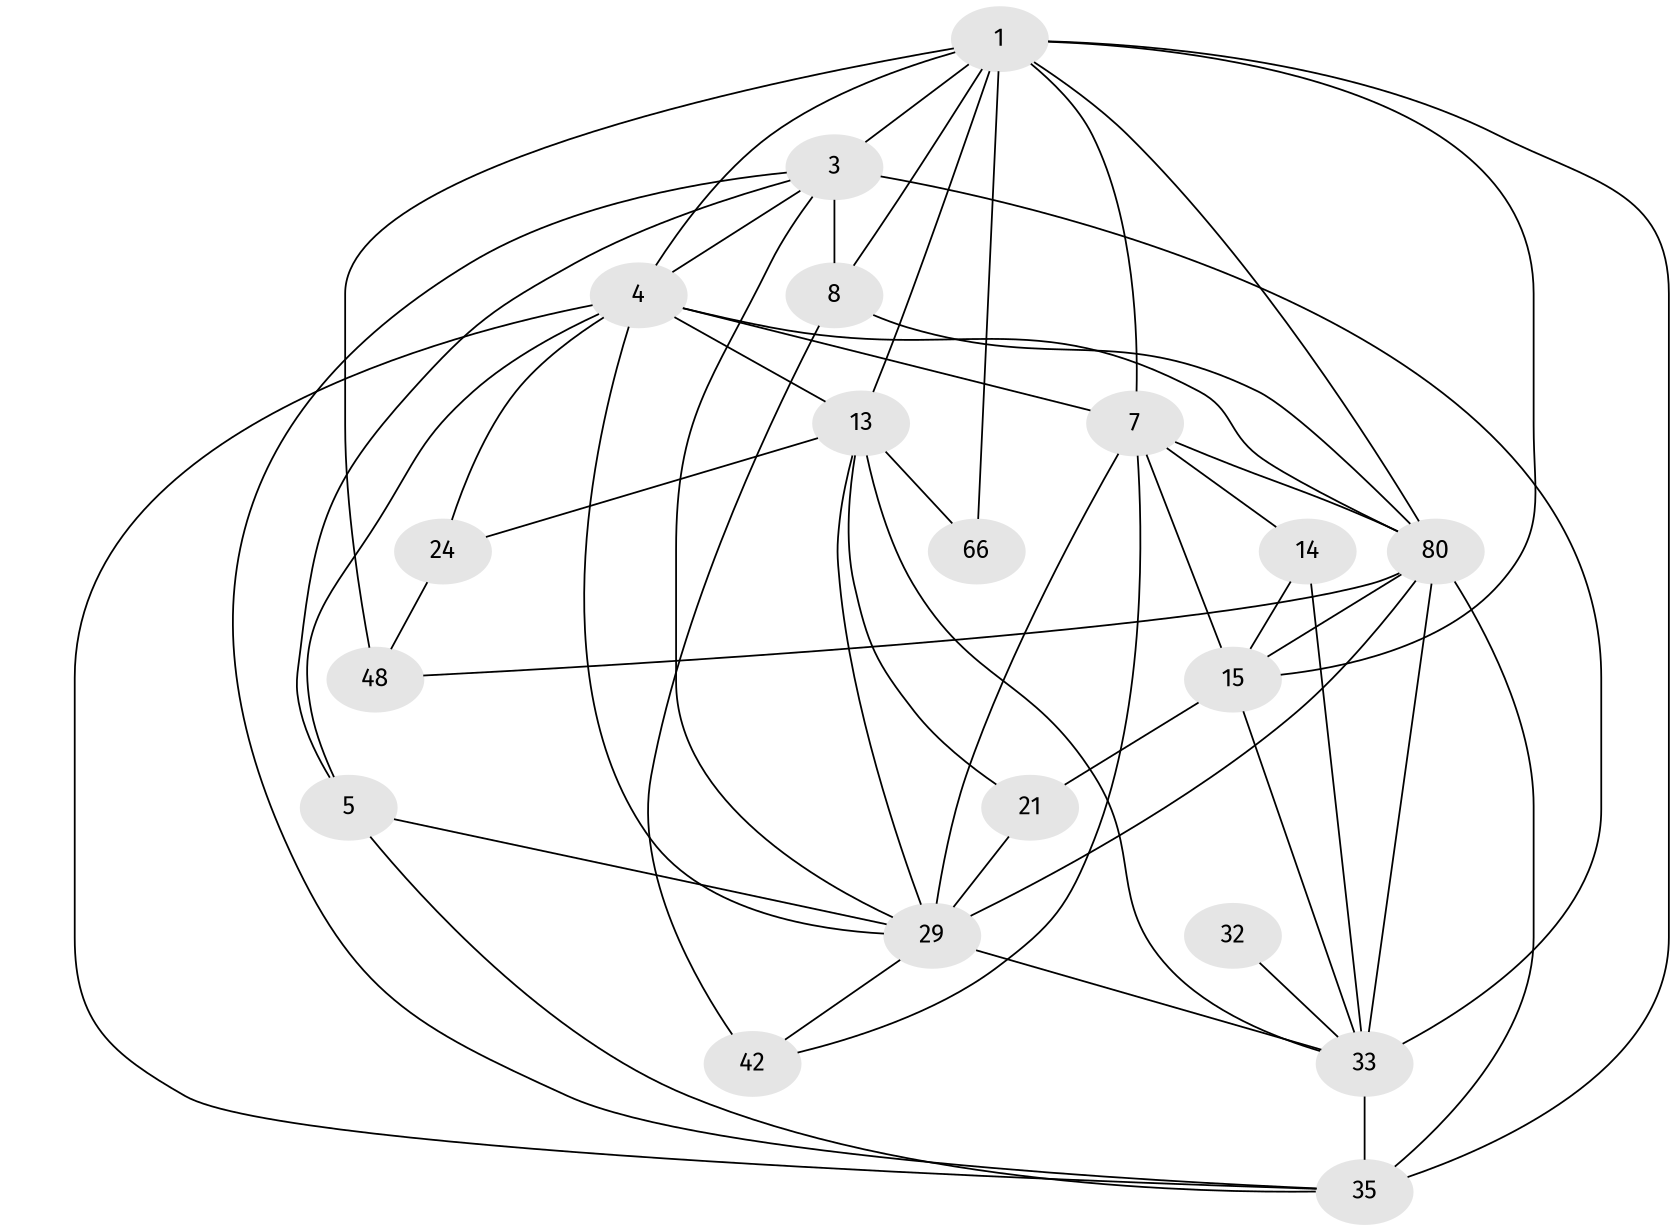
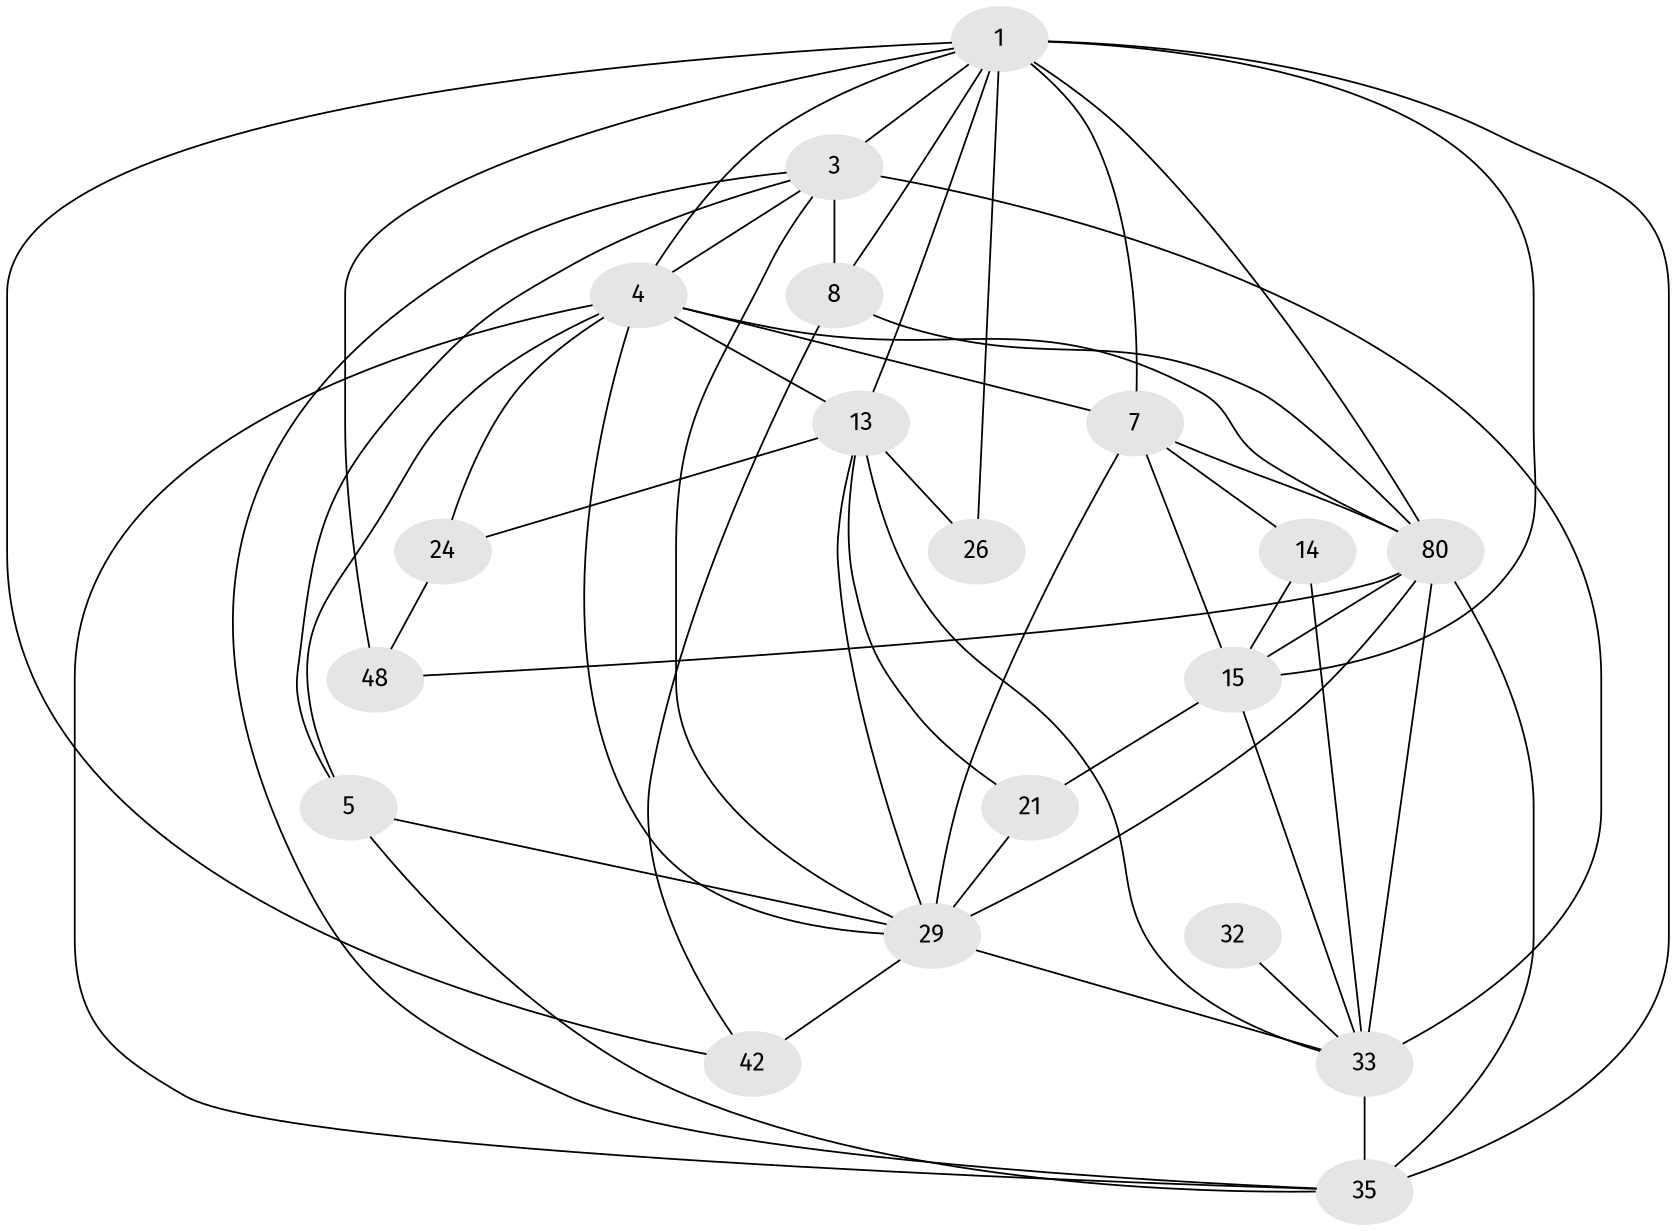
node "66": label "66" -> "26"
edge "7" -- "42": now "1" -- "42"
